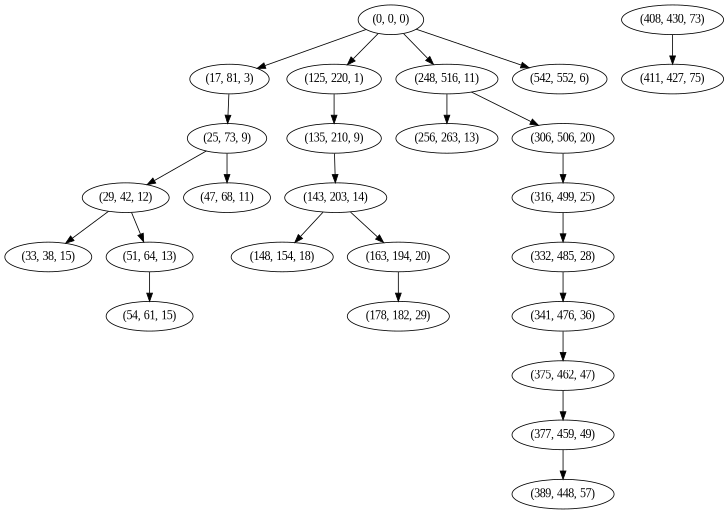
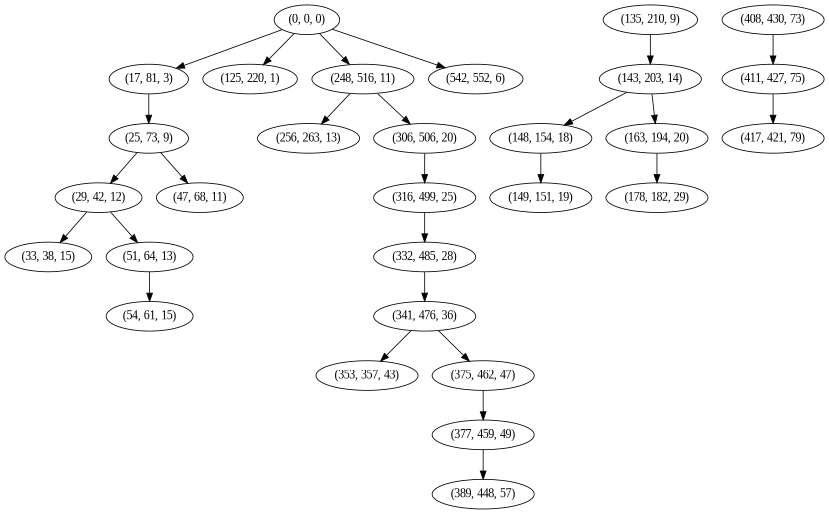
edge "(125, 220, 1)" -> "(135, 210, 9)": removed
node "(417, 421, 79)": added
node "(149, 151, 19)": added
node "(353, 357, 43)": added
